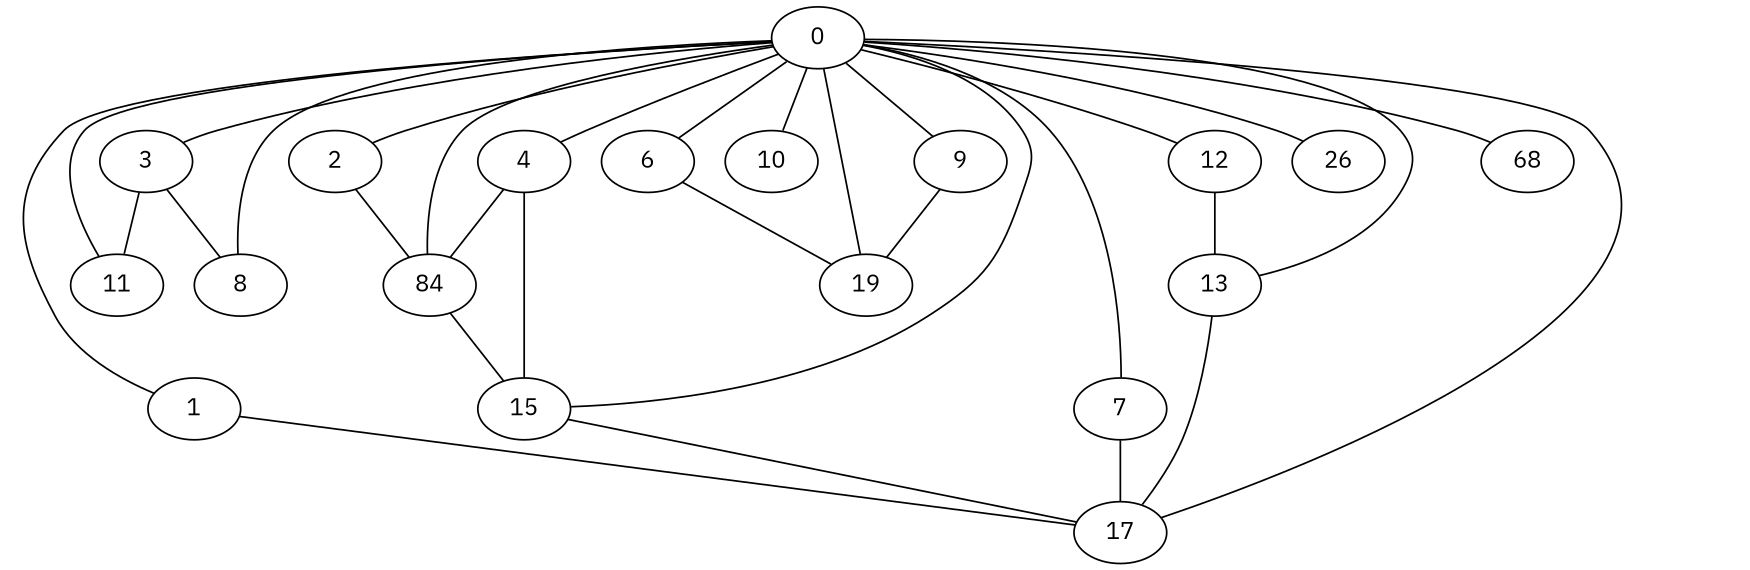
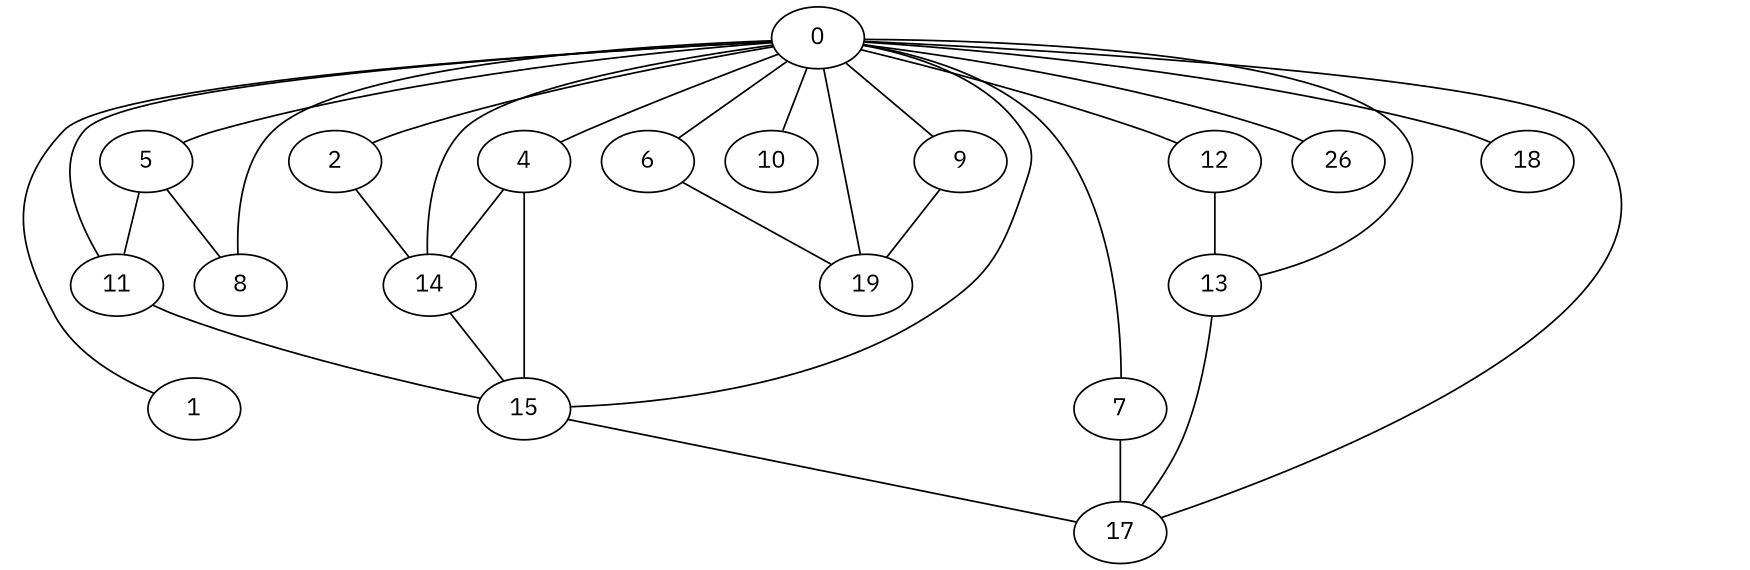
node "3": label "3" -> "5"
node "68": label "68" -> "18"
node "84": label "84" -> "14"
edge "11" -- "15": added
edge "1" -- "17": removed
